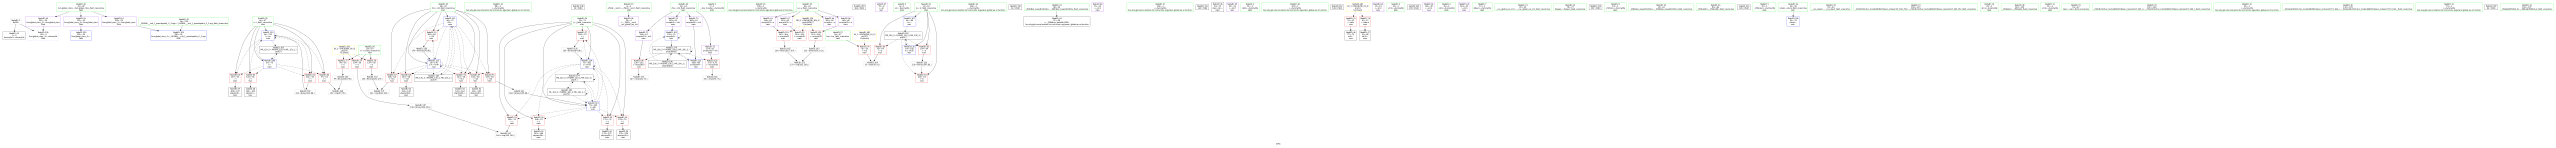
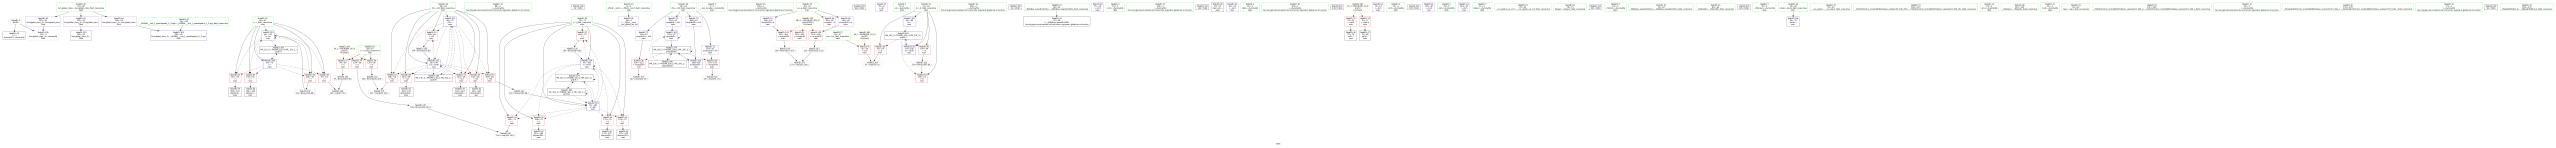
node "NodeID: 3": added
node "NodeID: 67": removed
